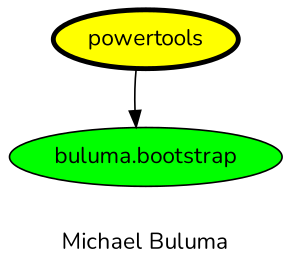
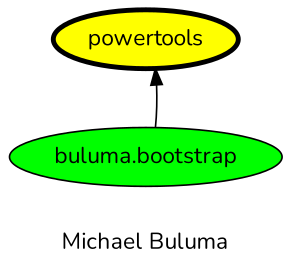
edge "powertools" -> "buluma.bootstrap": reversed
